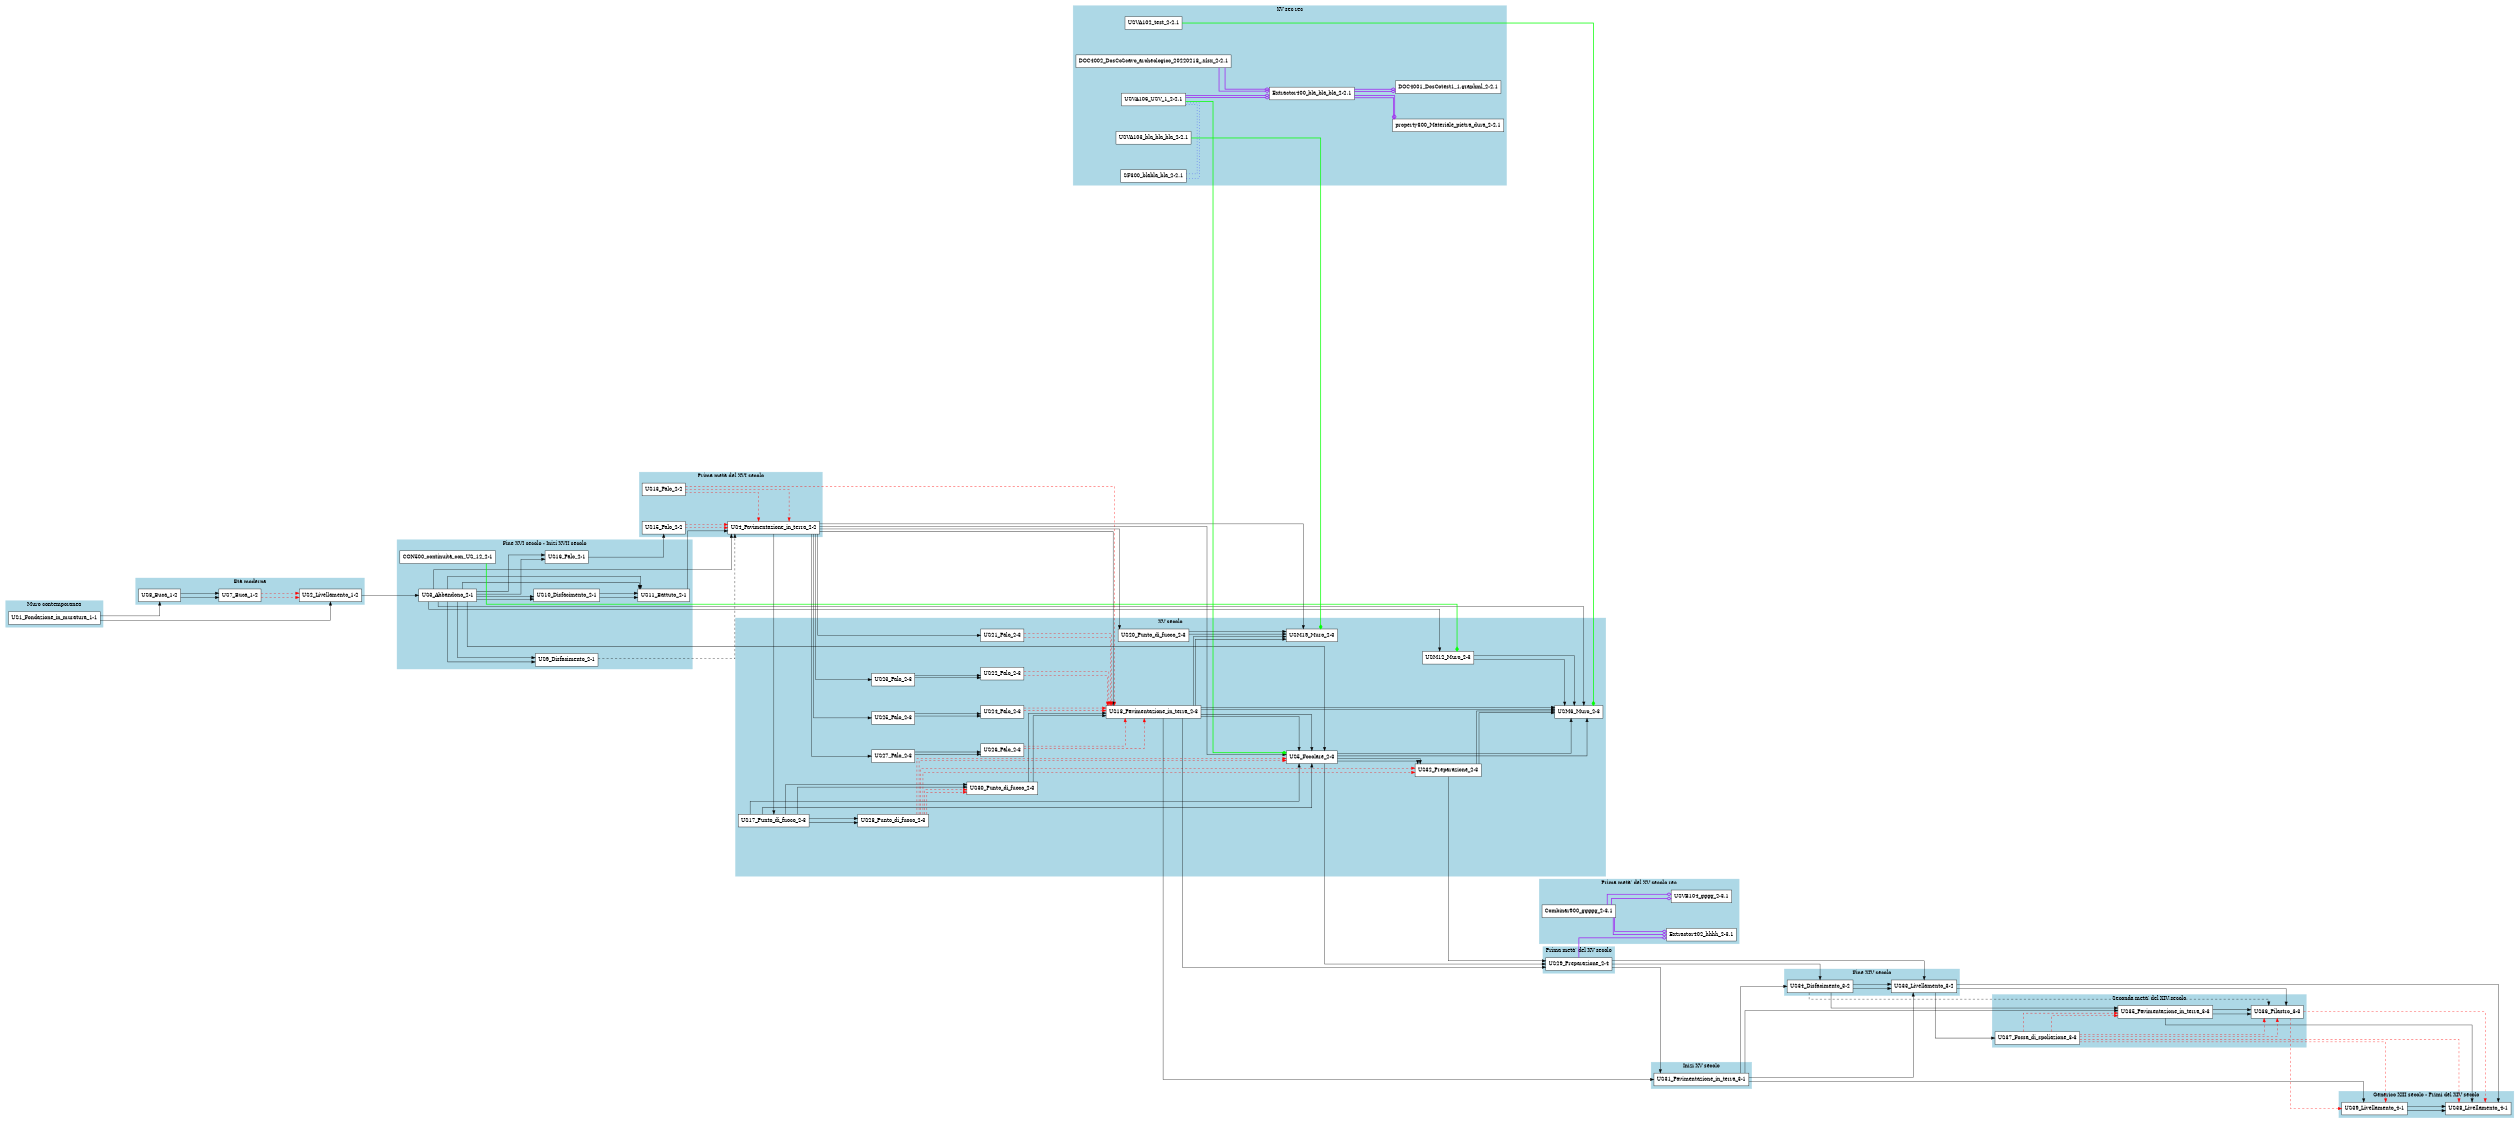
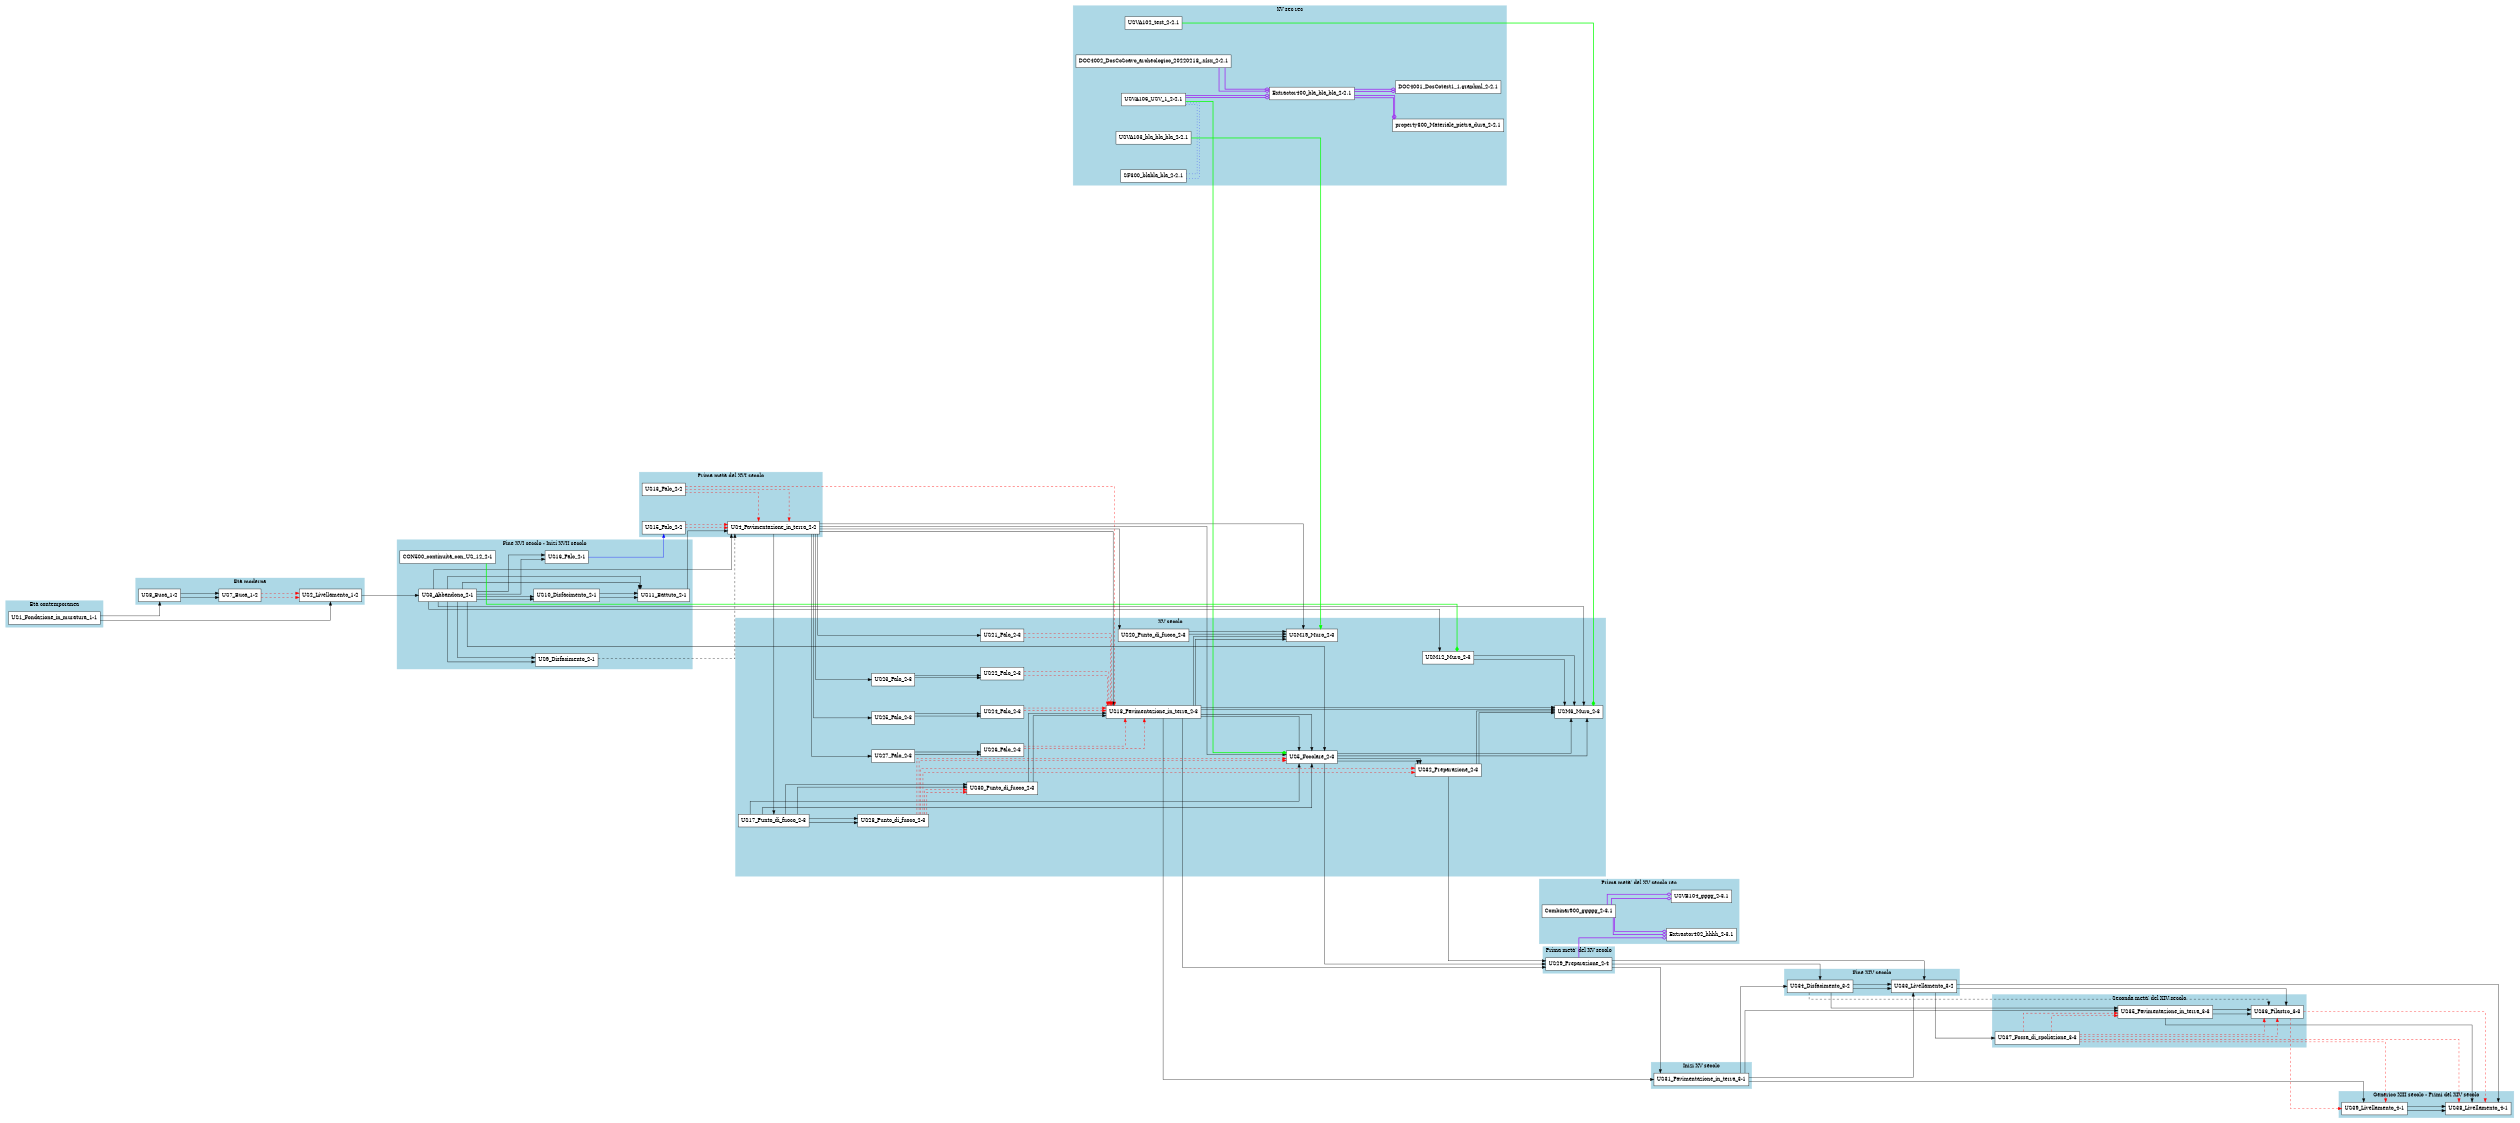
edge "USVA103_bla_bla_bla_2-2.1" -> "USM19_Muro_2-3": arrowhead diamond -> normal
edge "US16_Palo_2-1" -> "US15_Palo_2-2": color black -> blue
cluster "Muro contemporanea": label "Muro contemporanea" -> "Età contemporanea"
